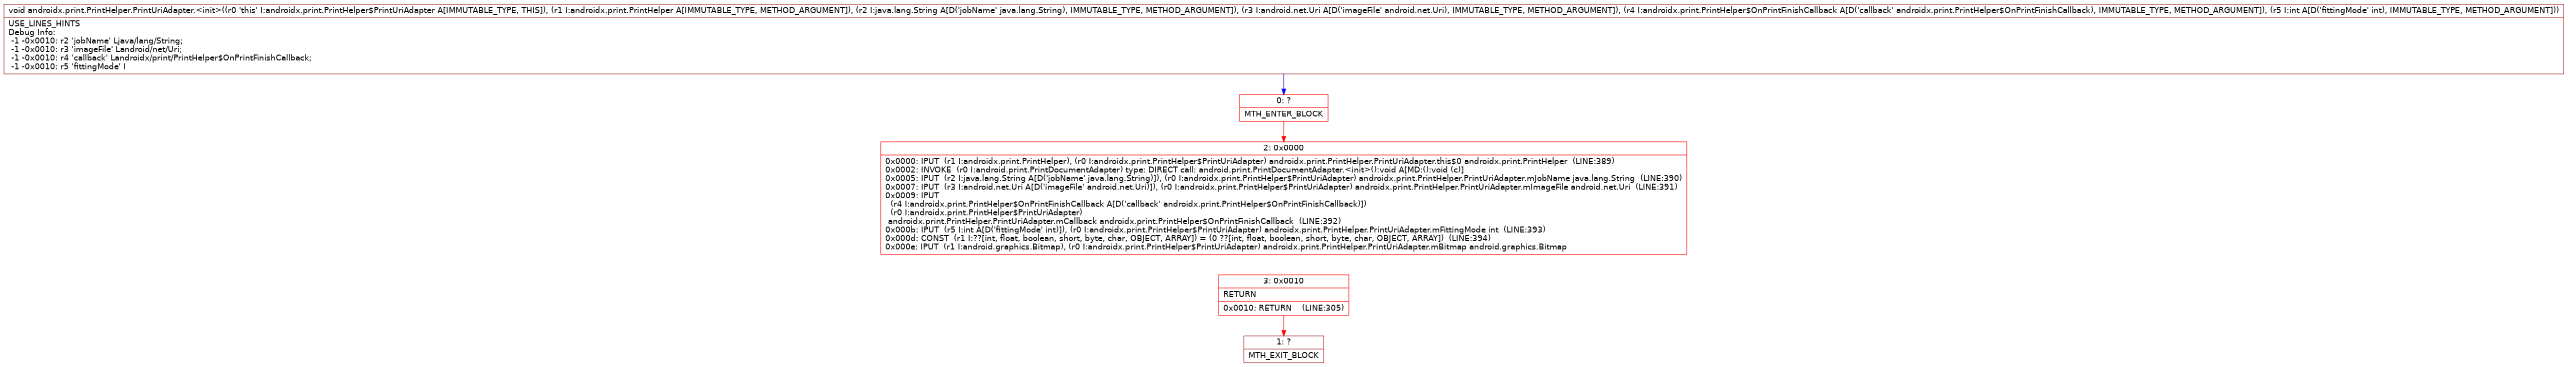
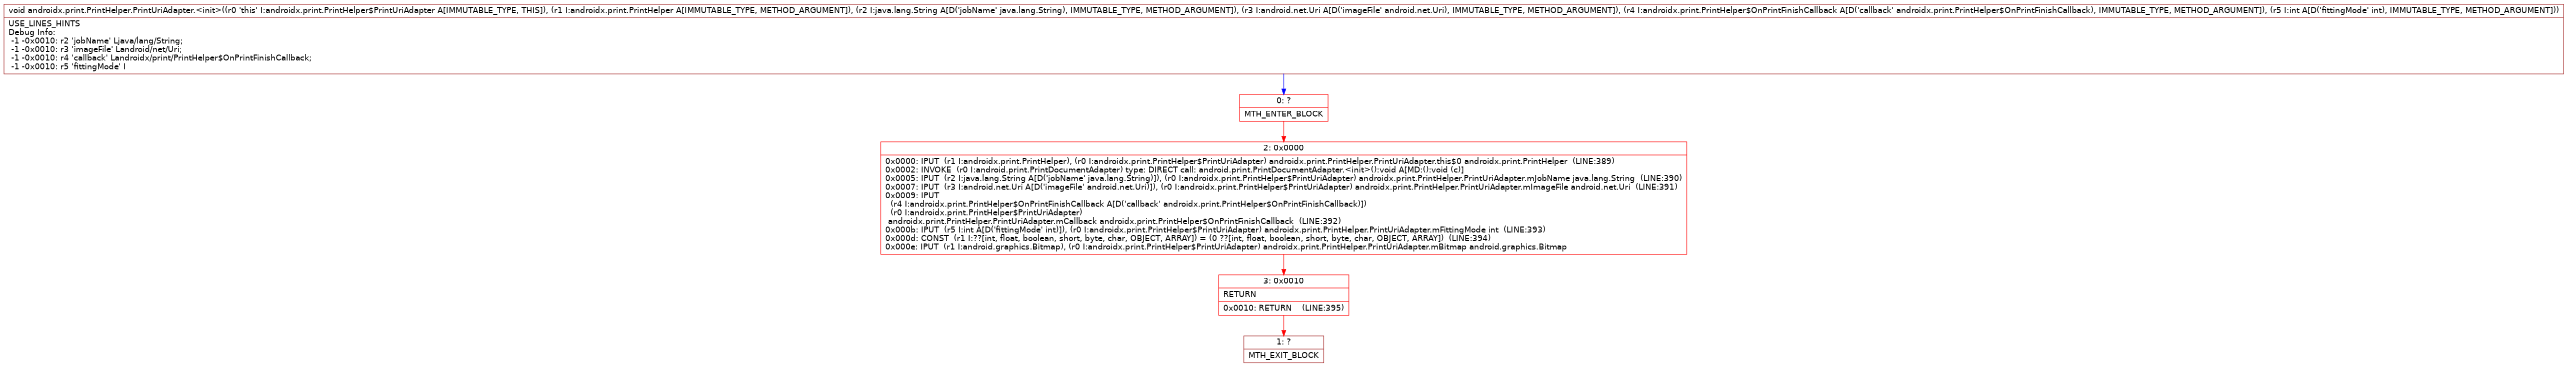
edge "2: 0x0000" -> "3: 0x0010": added
node "3: 0x0010": text "0x0010: RETURN    (LINE:305)" -> "0x0010: RETURN    (LINE:395)"
